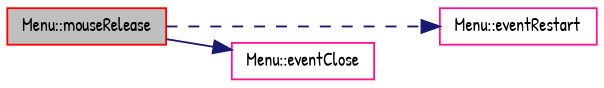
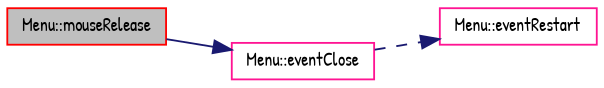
edge "Menu::mouseRelease" -> "Menu::eventRestart": now "Menu::eventClose" -> "Menu::eventRestart"
